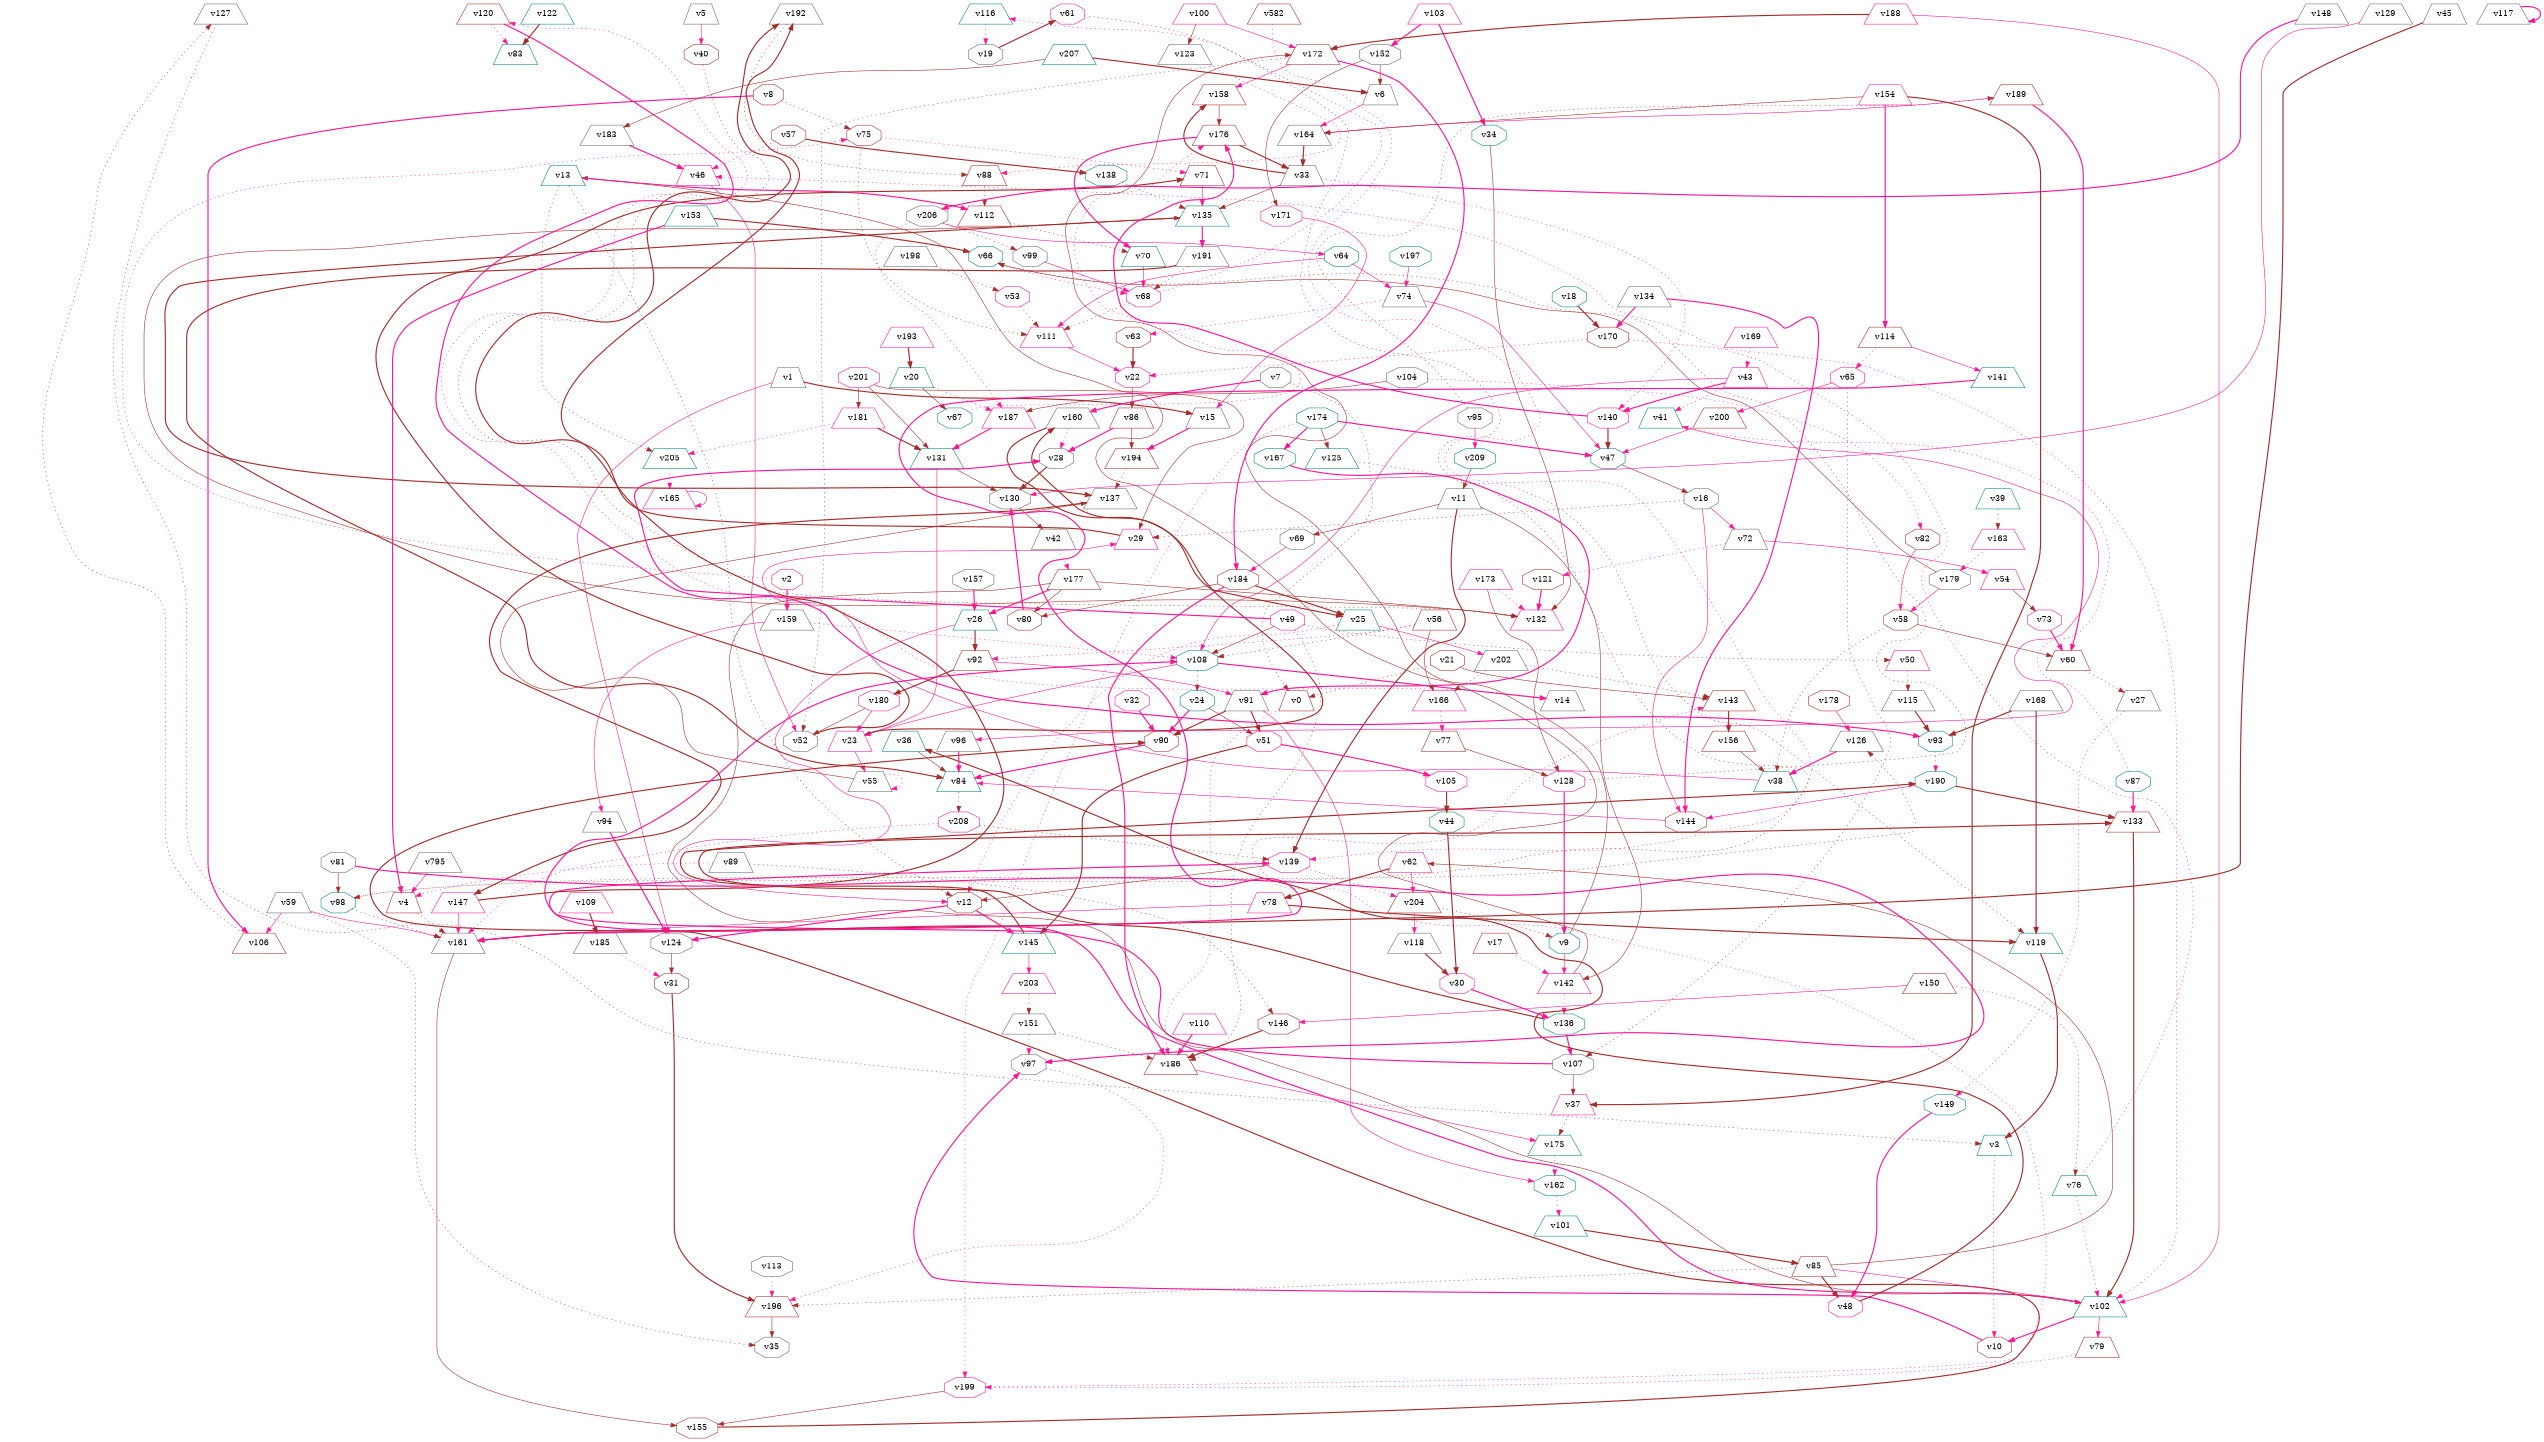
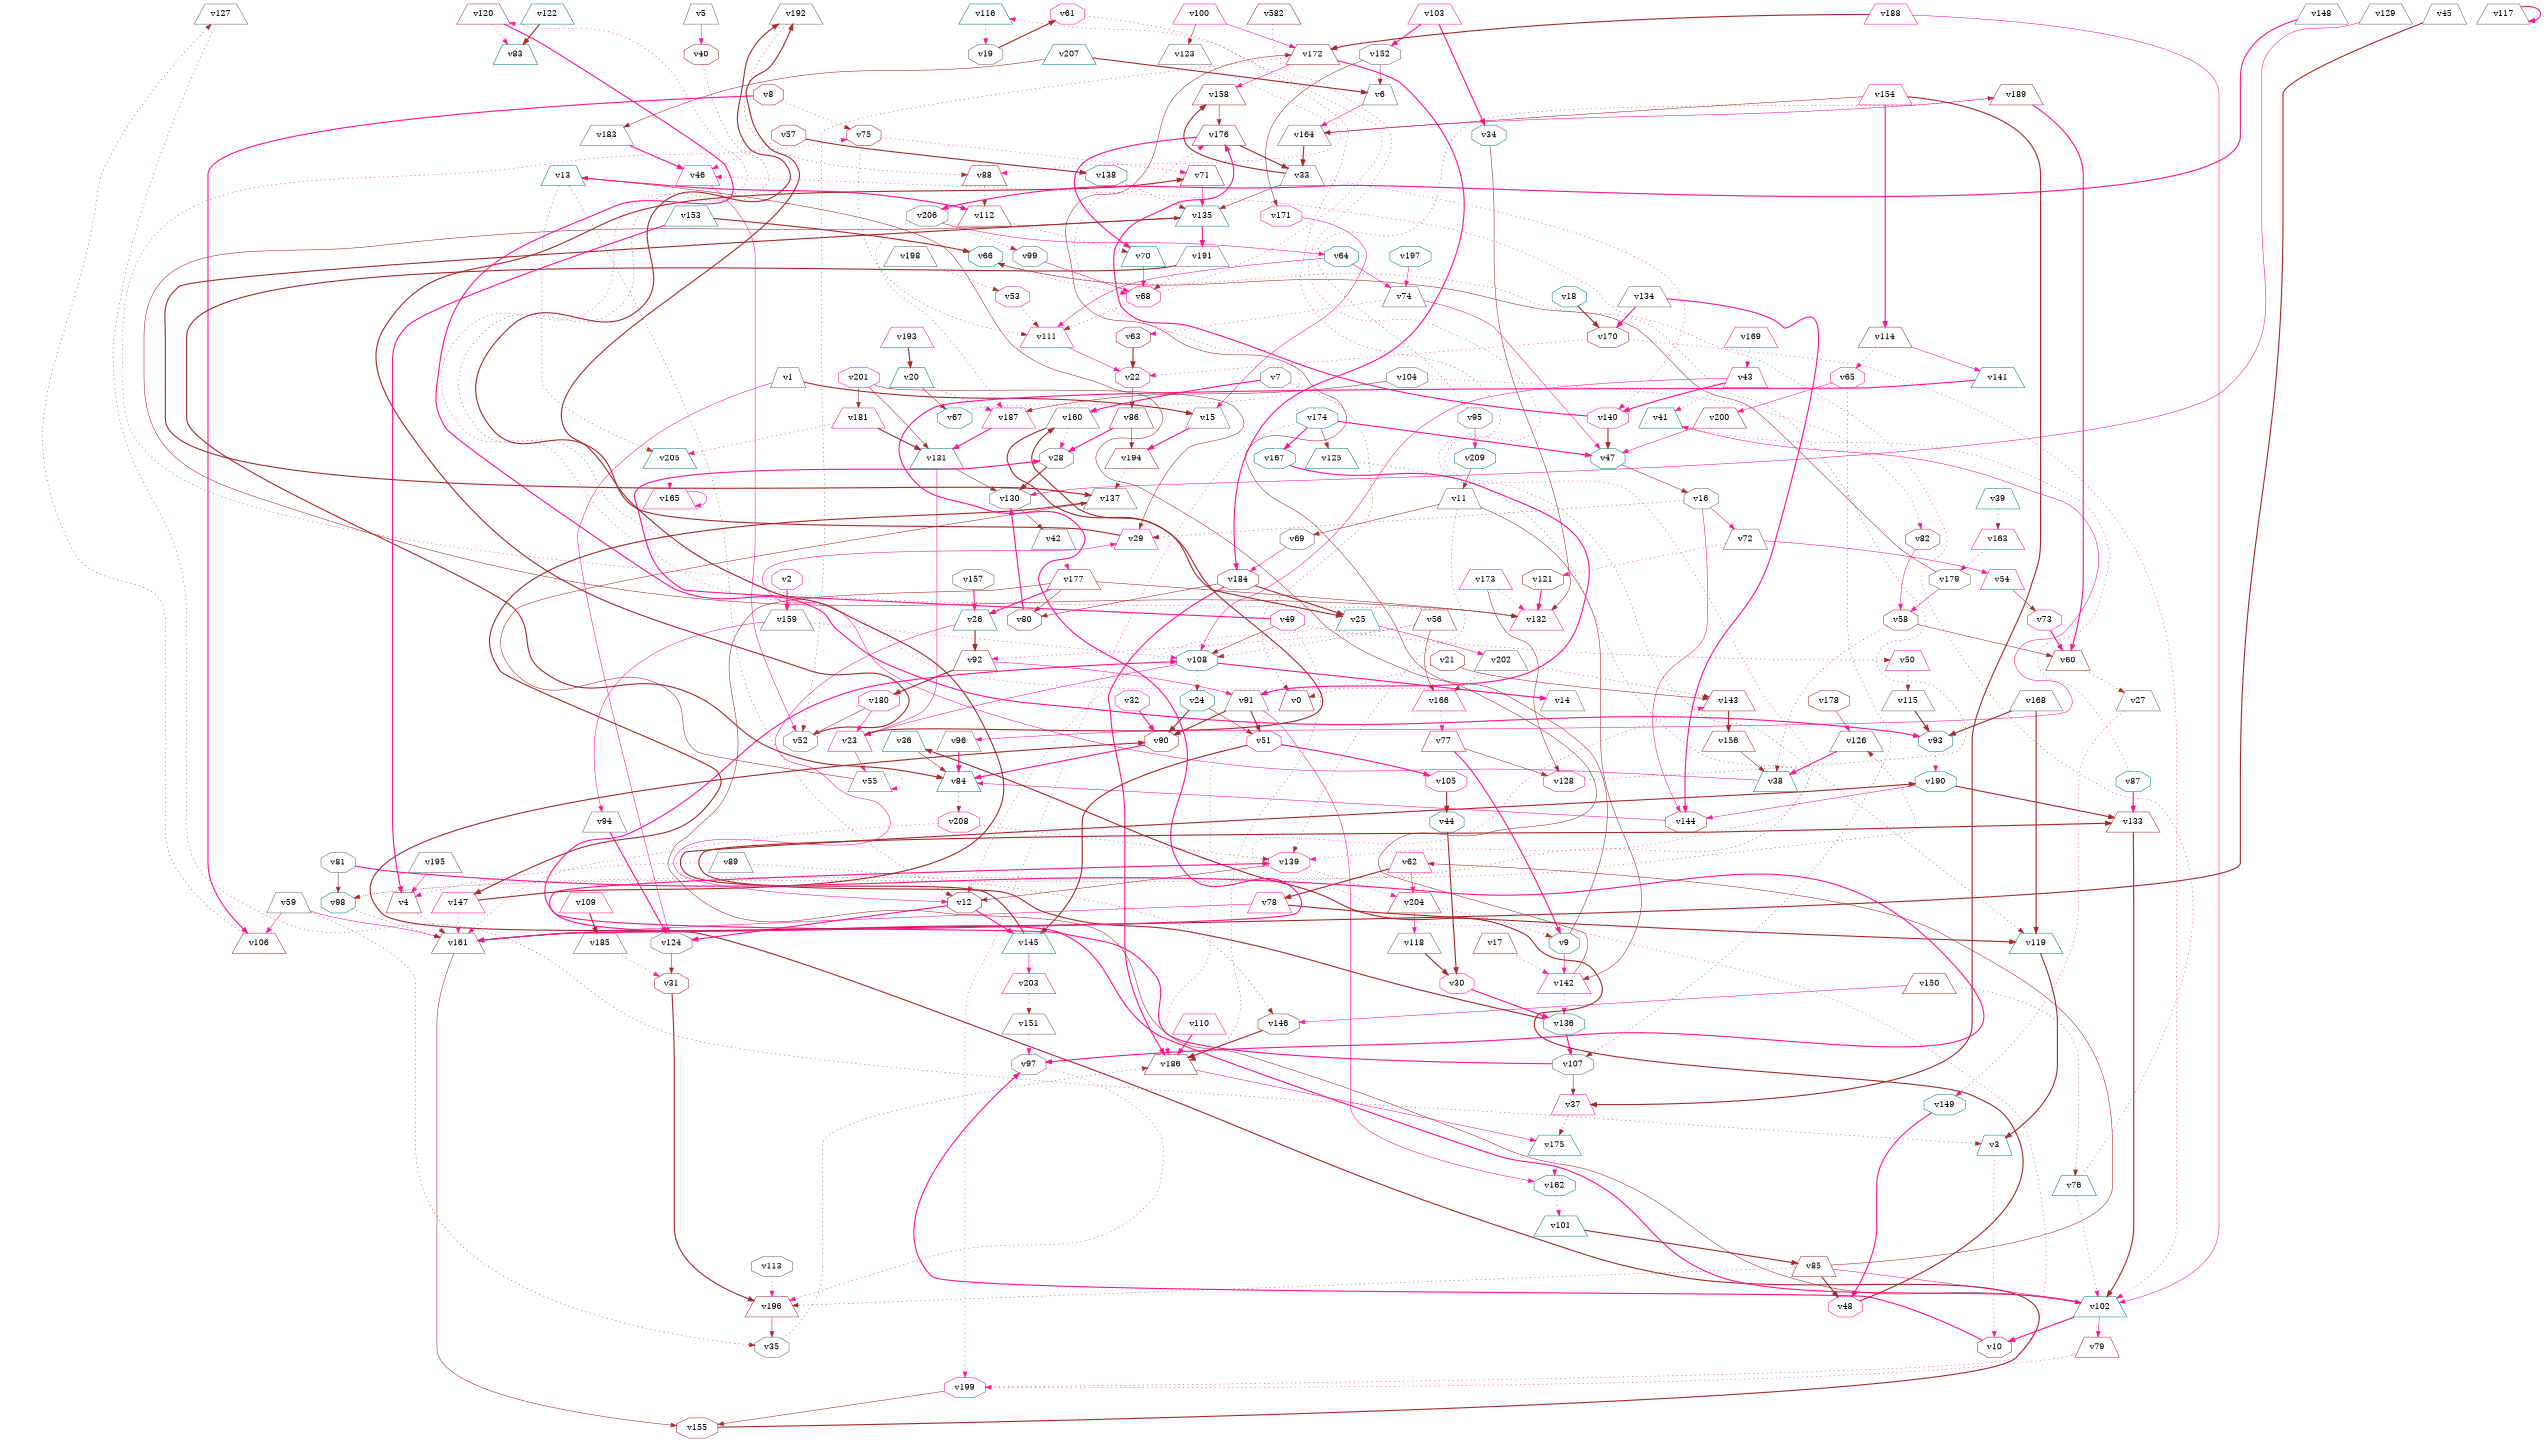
edge "v11" -> "v139": style bold -> dotted
edge "v24" -> "v90": color deeppink -> brown
edge "v128" -> "v9": now "v77" -> "v9"
node "v795": label "v795" -> "v195"
edge "v147" -> "v161": style solid -> dotted
edge "v151" -> "v186": now "v35" -> "v186"
